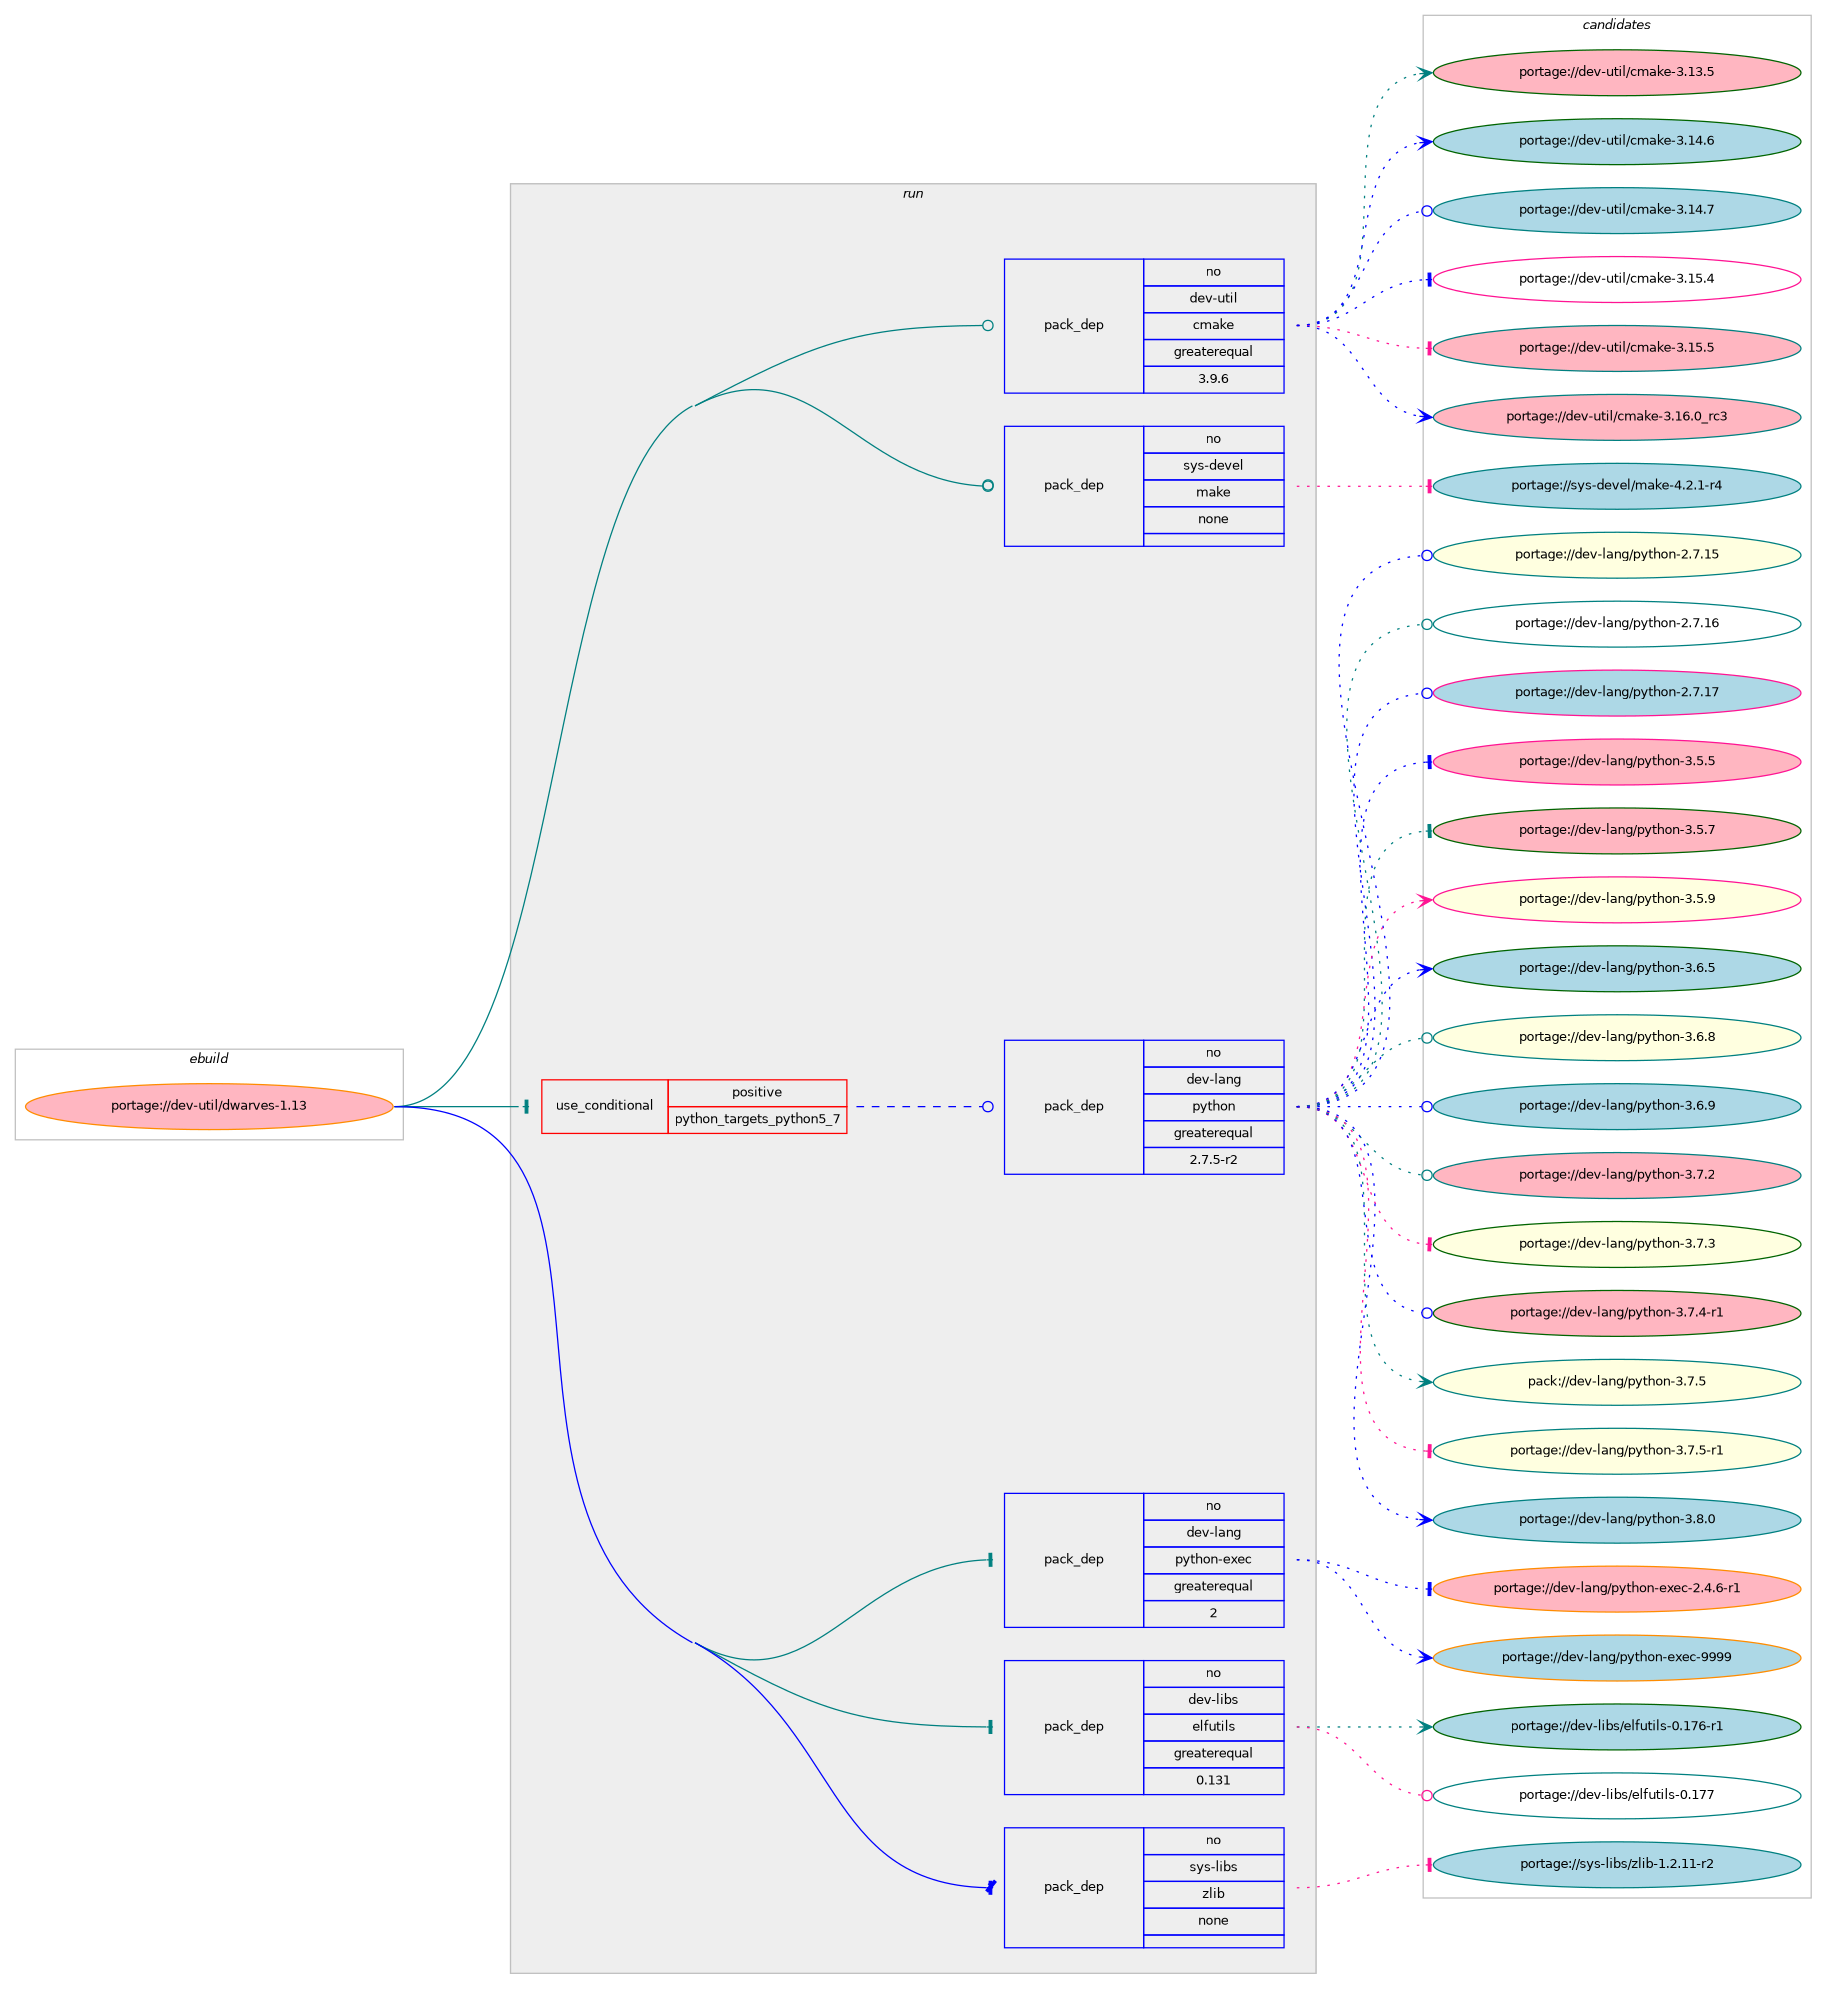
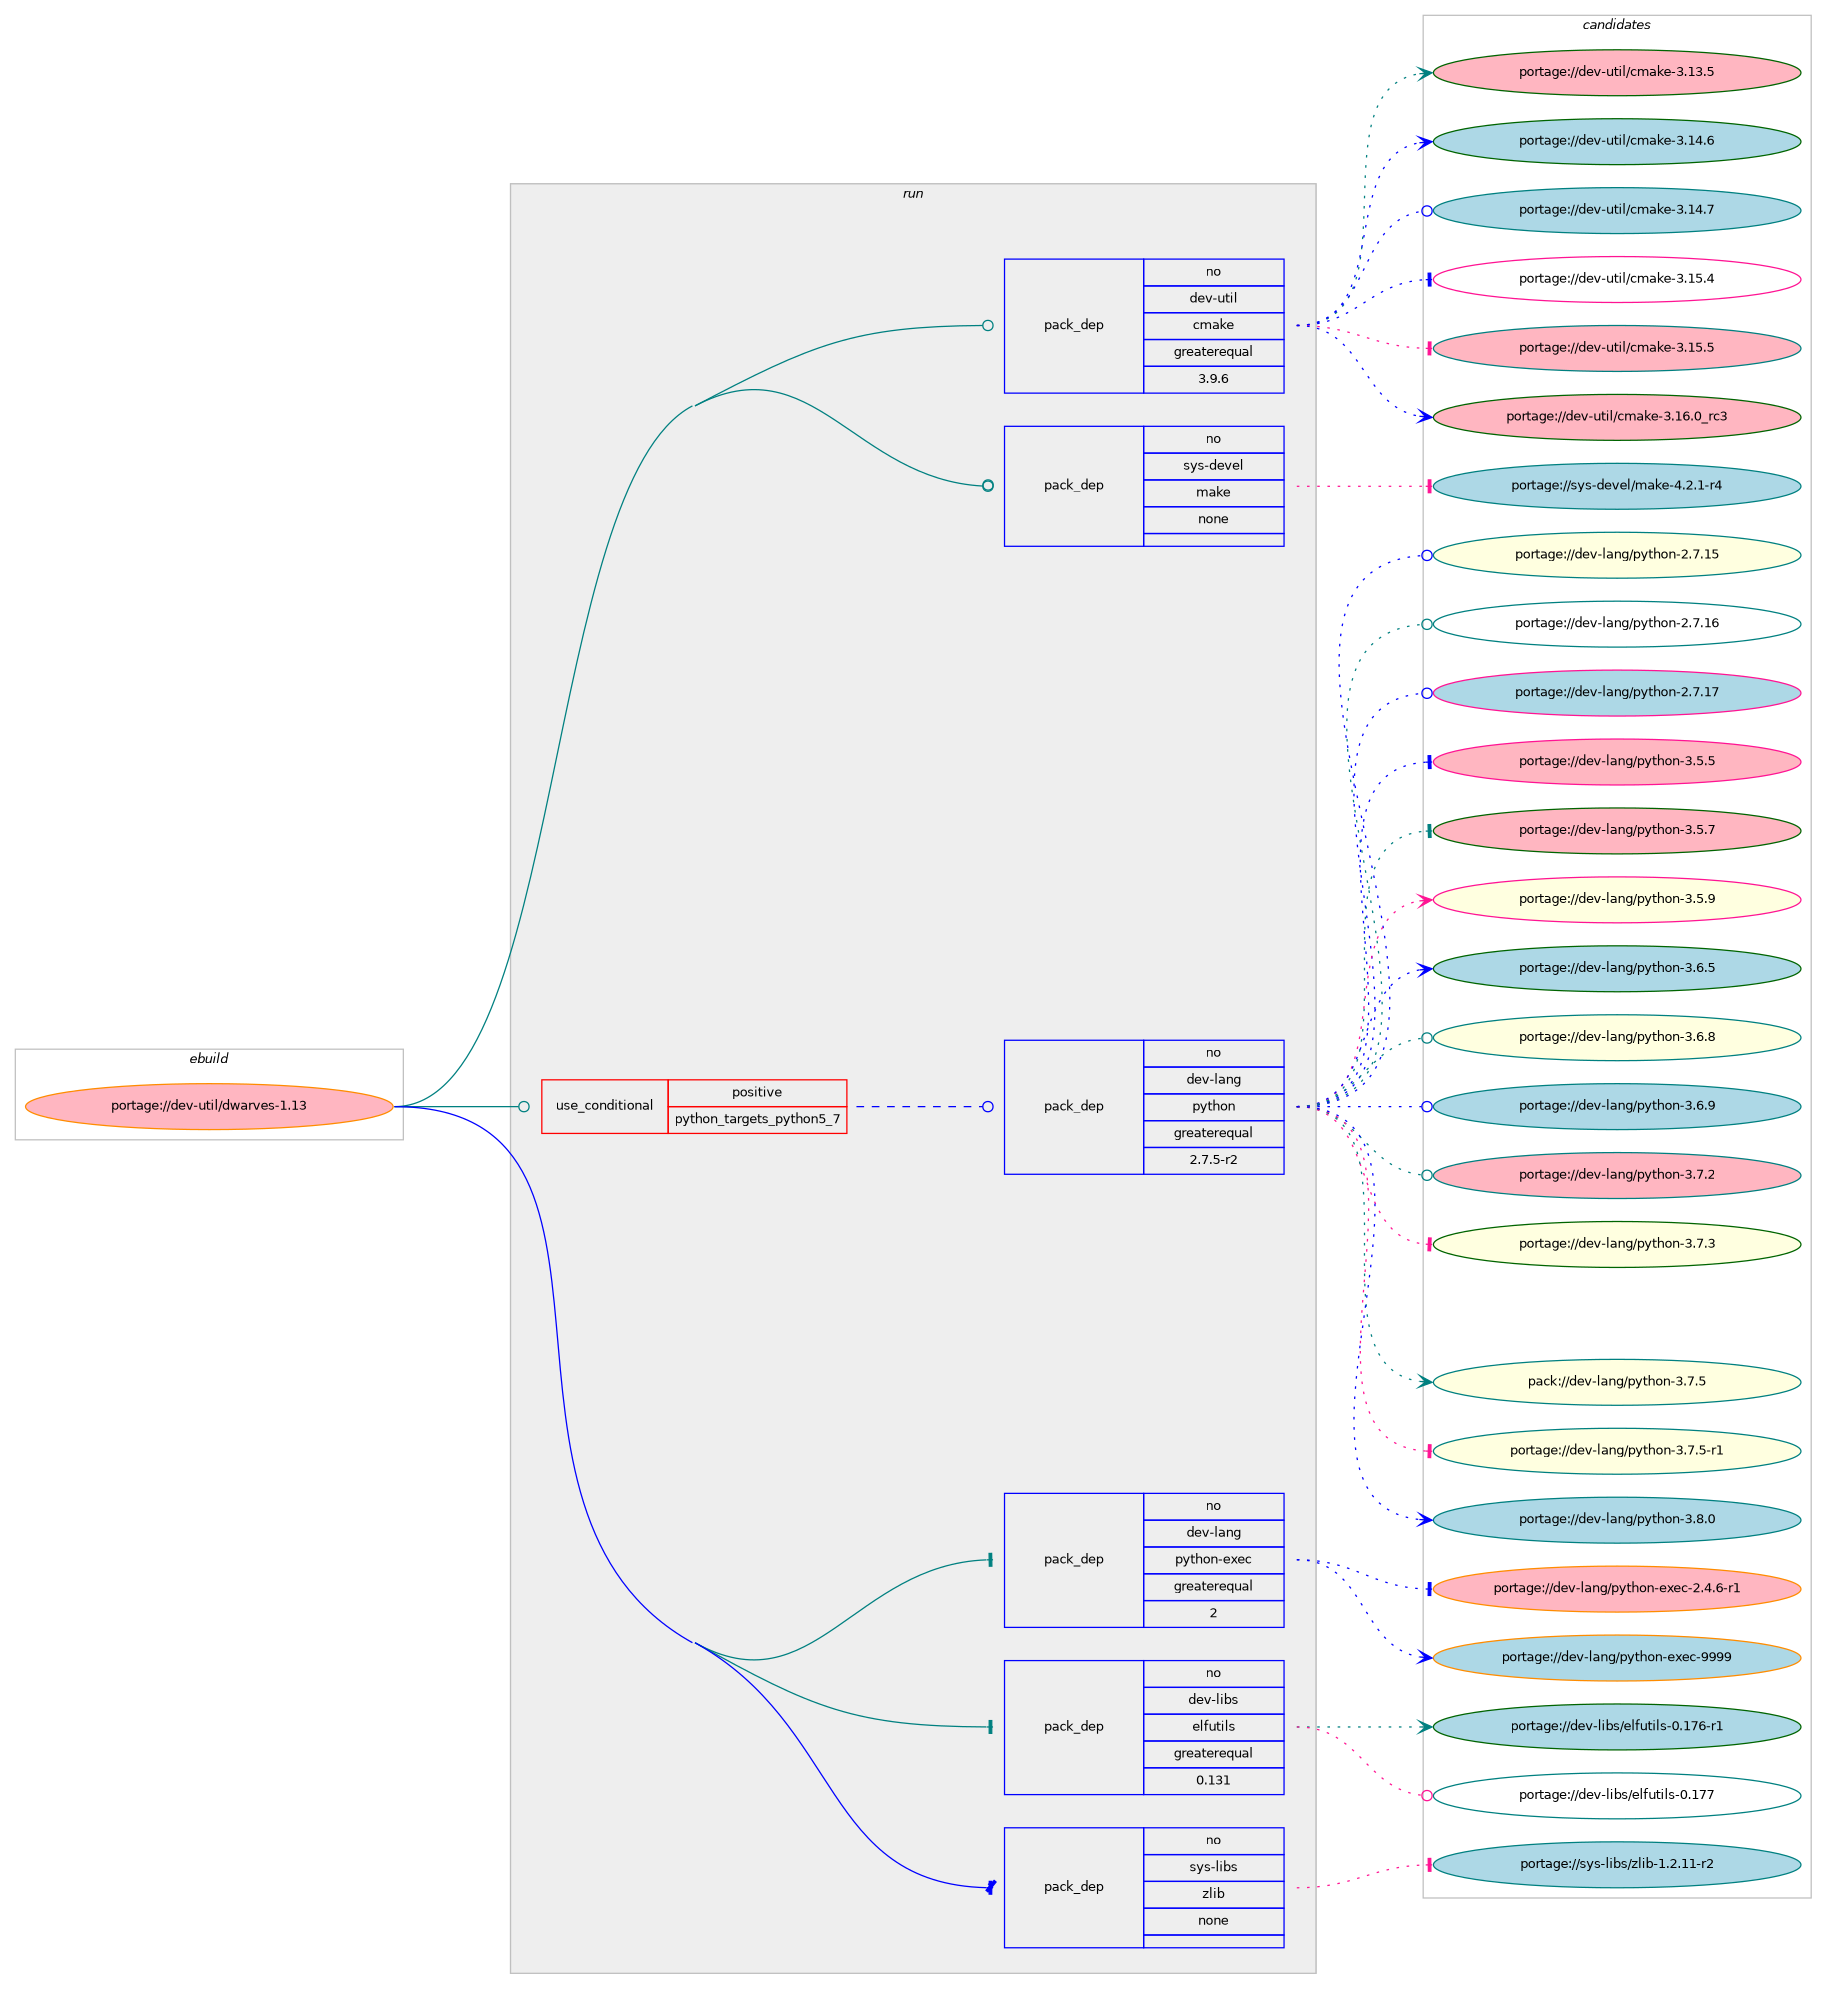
node "portage://dev-util/cmake-3.16.0_rc3": color teal -> darkgreen
edge "portage://dev-util/dwarves-1.13" -> "use_conditional": arrowhead tee -> odot
node "portage://dev-lang/python-3.7.4-r1": removed
